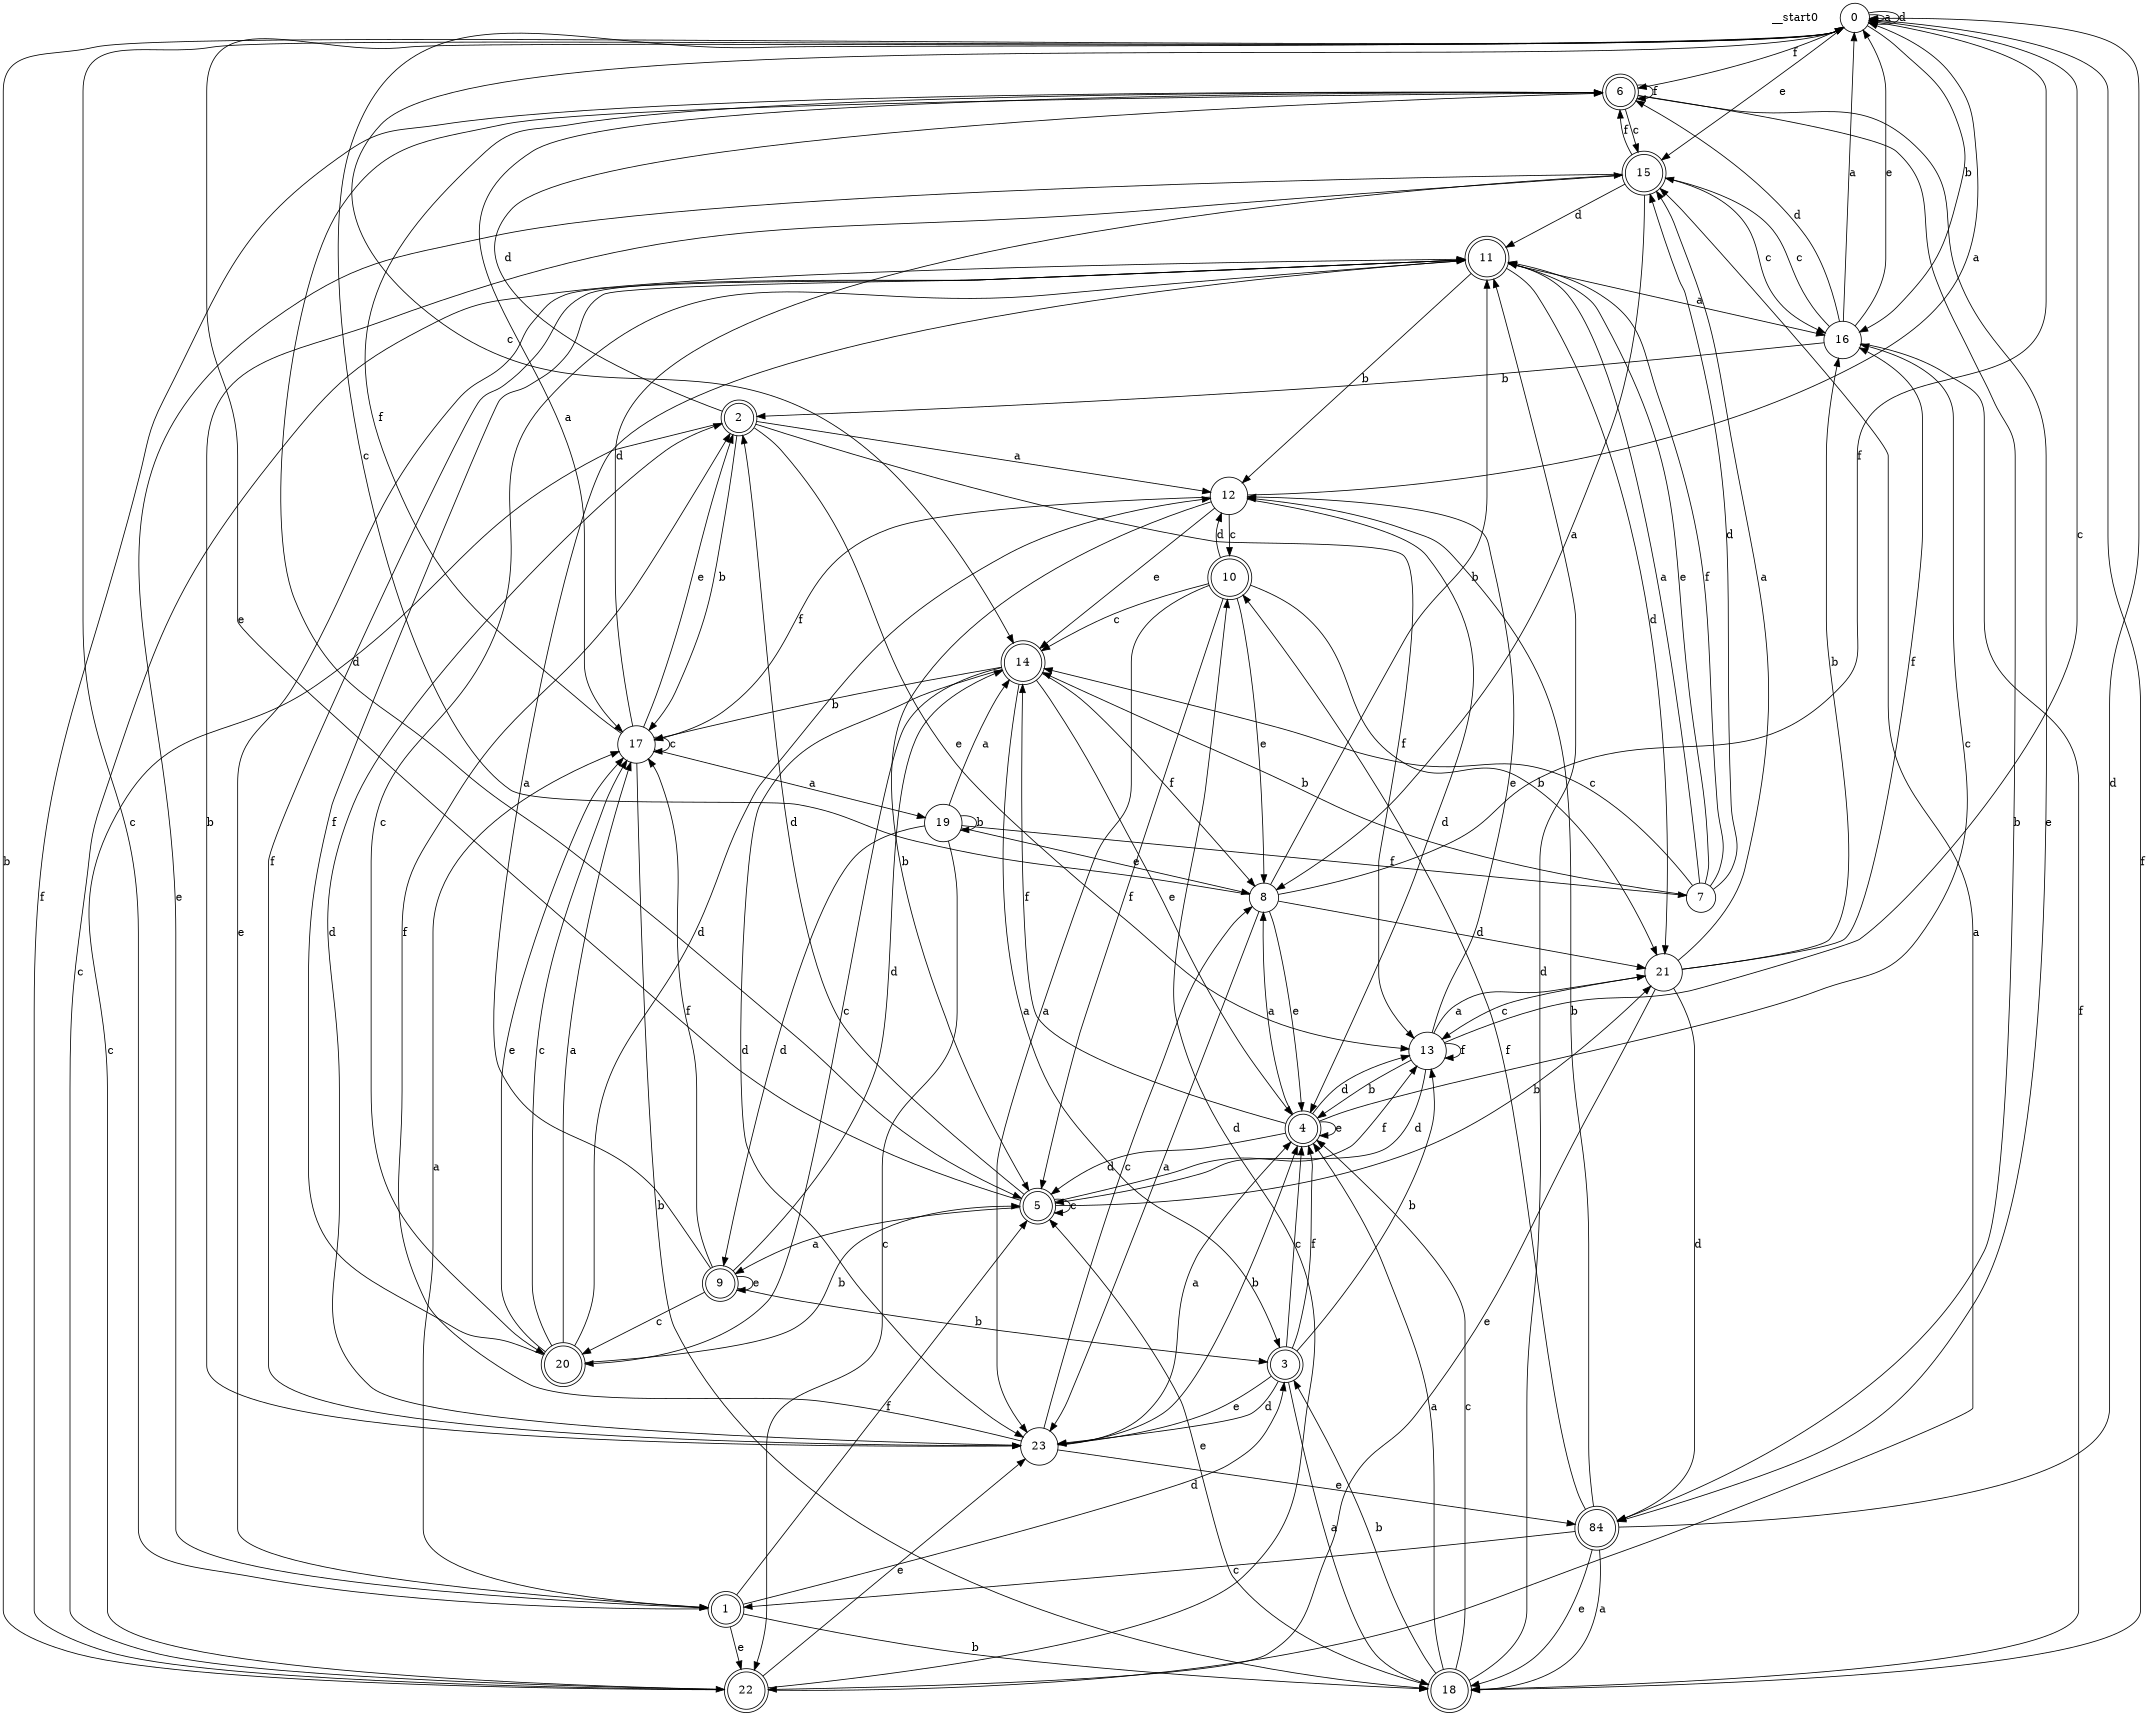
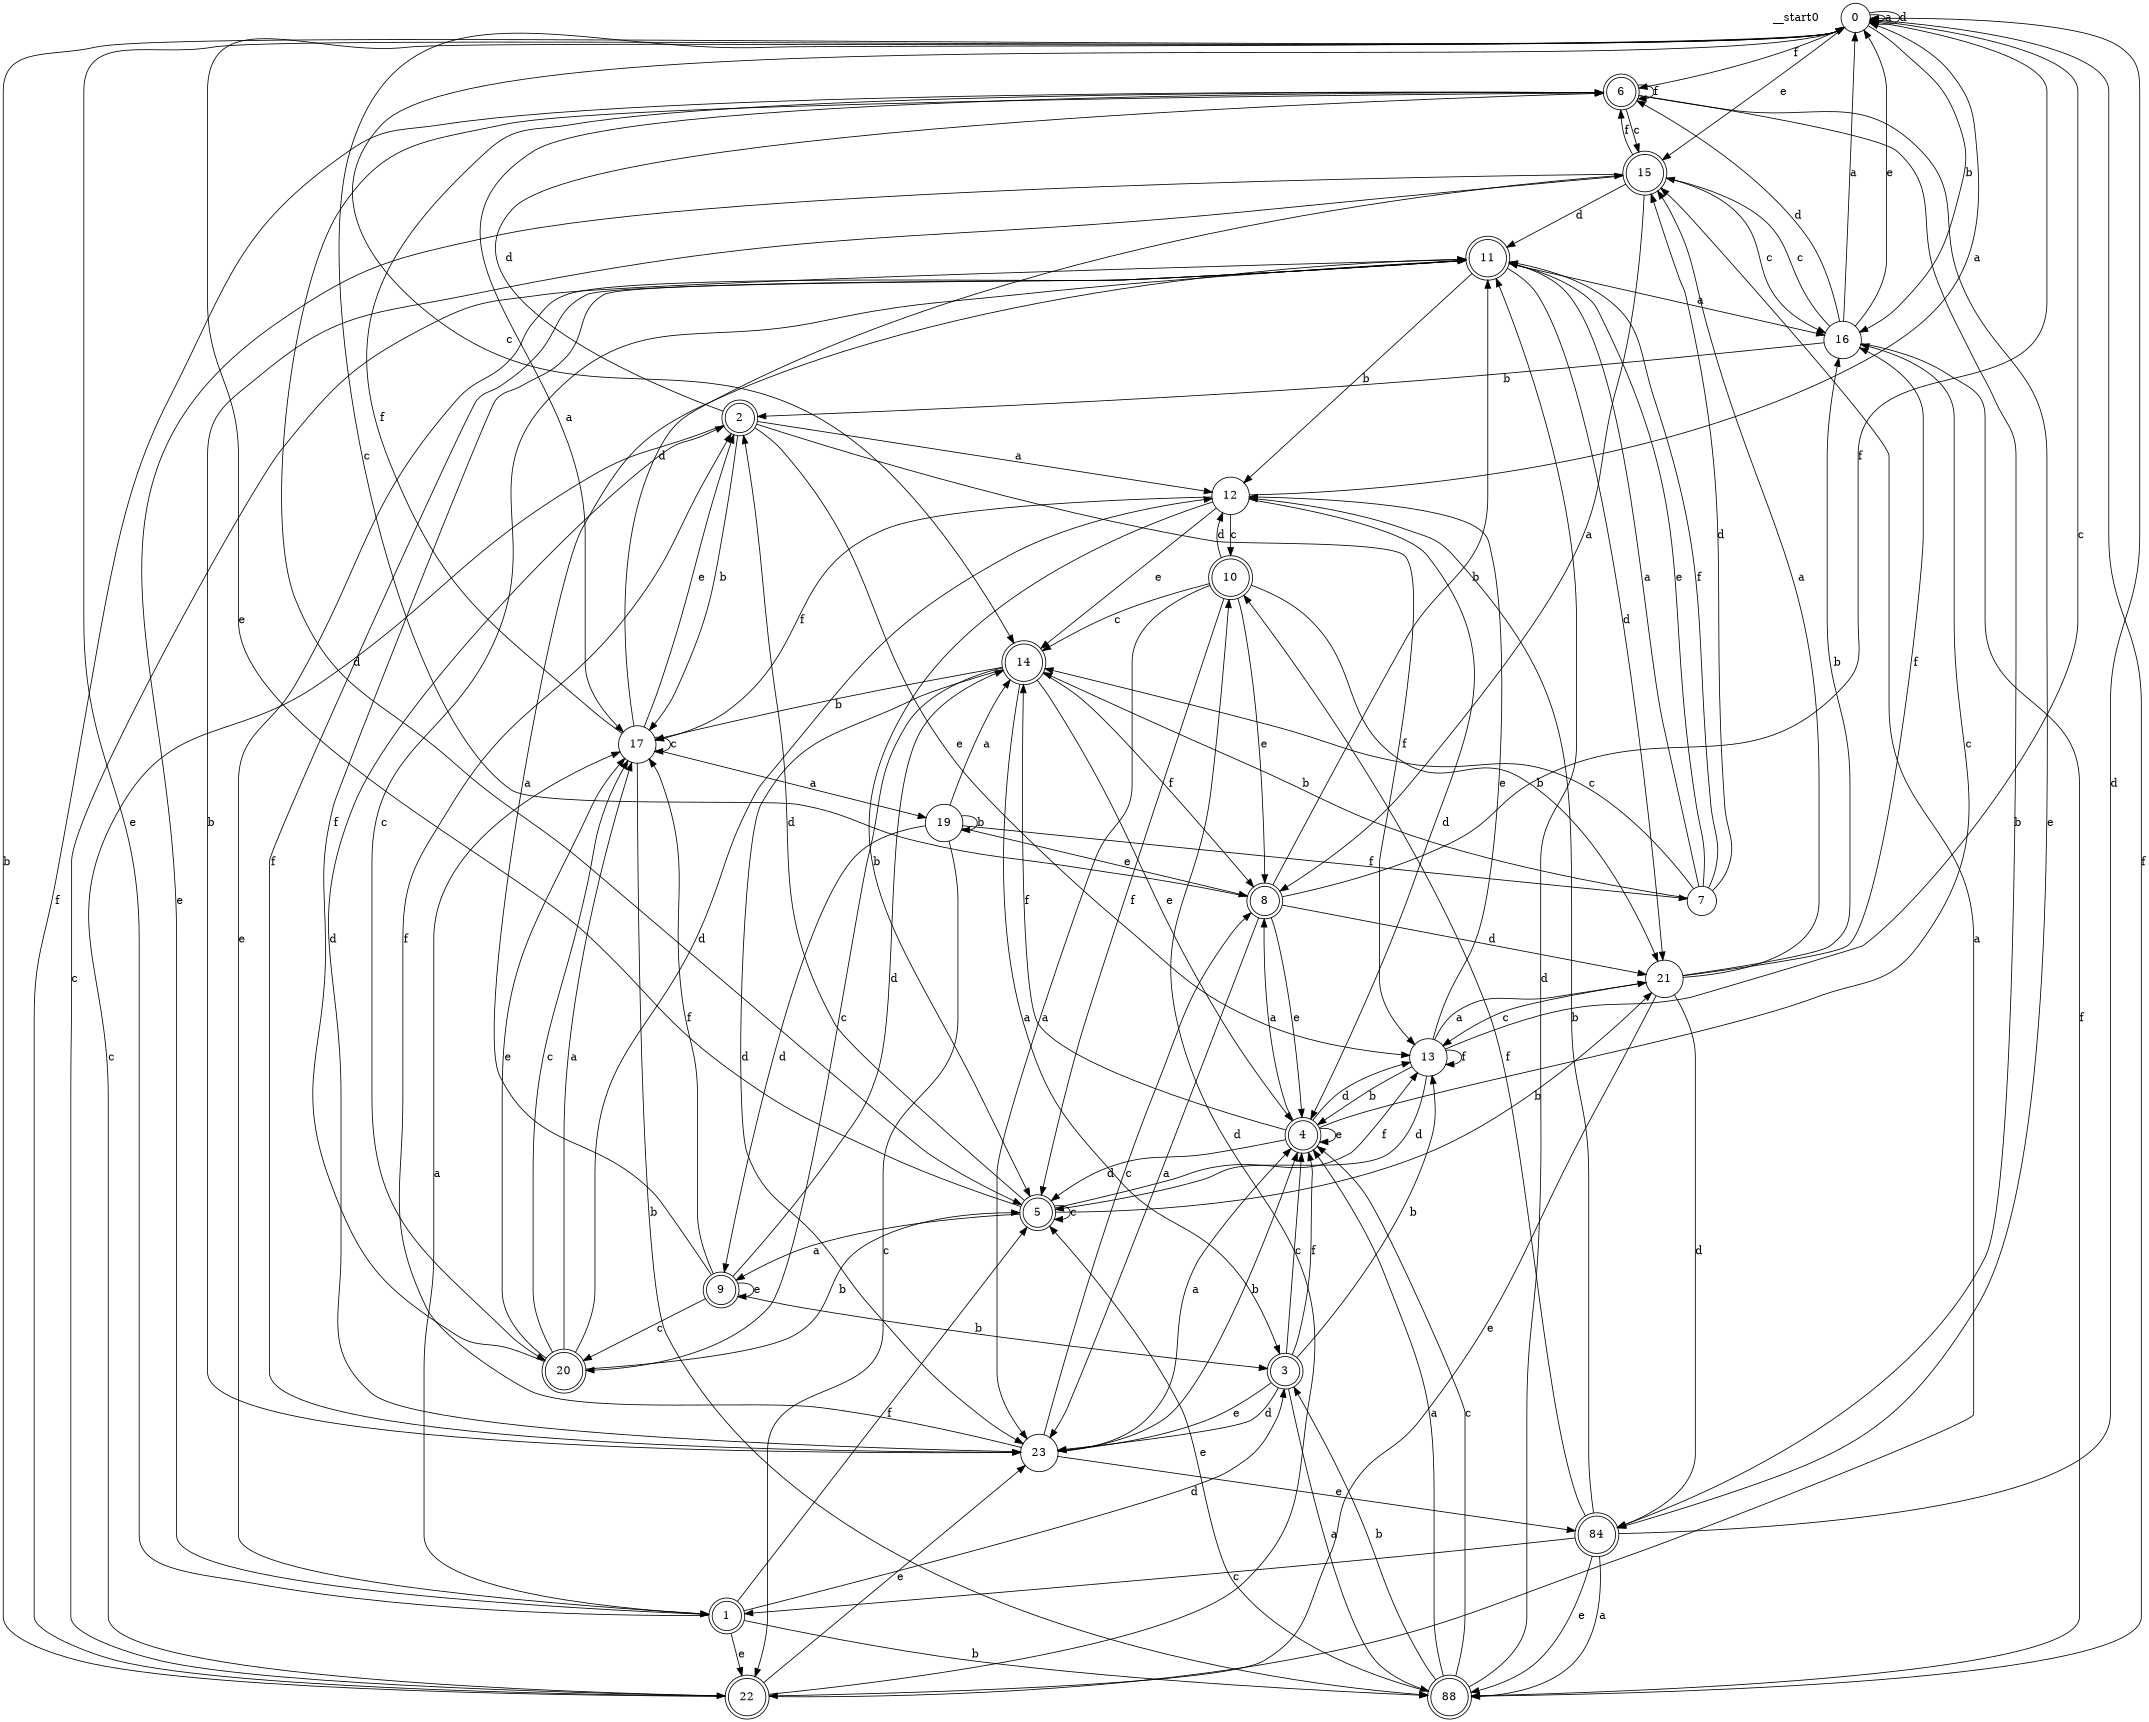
edge "1" -> "0": label "c" -> "e"
node "8": shape circle -> doublecircle
node "18": label "18" -> "88"
